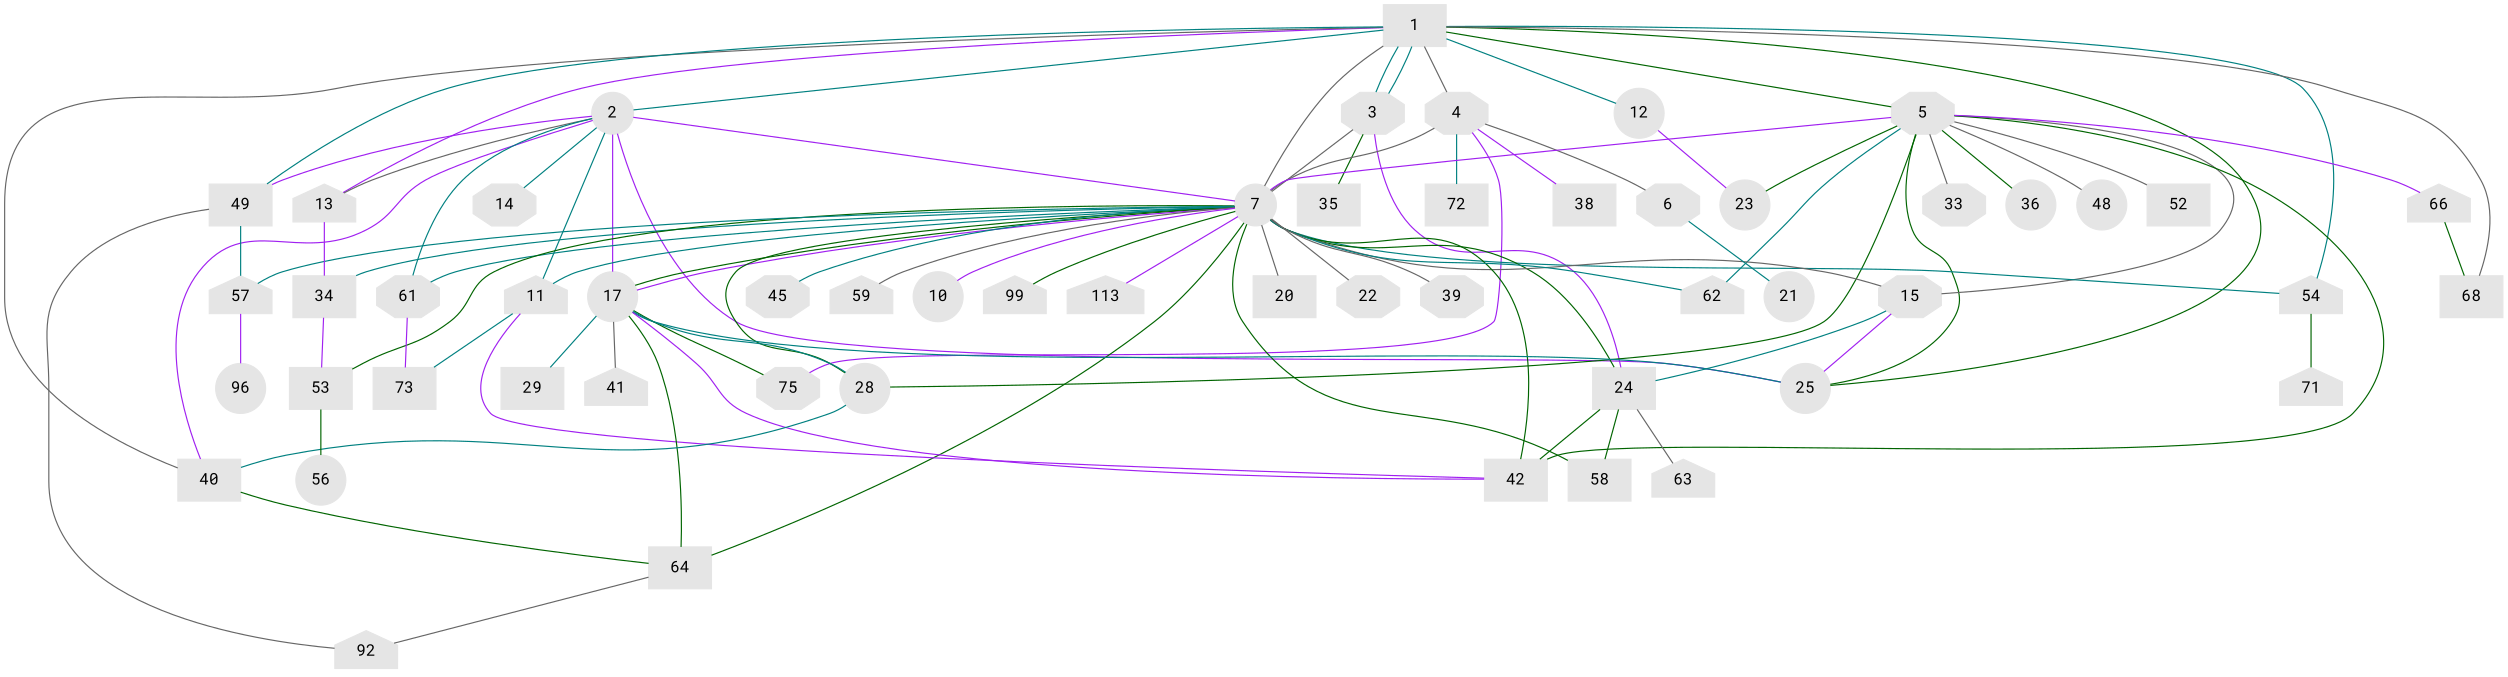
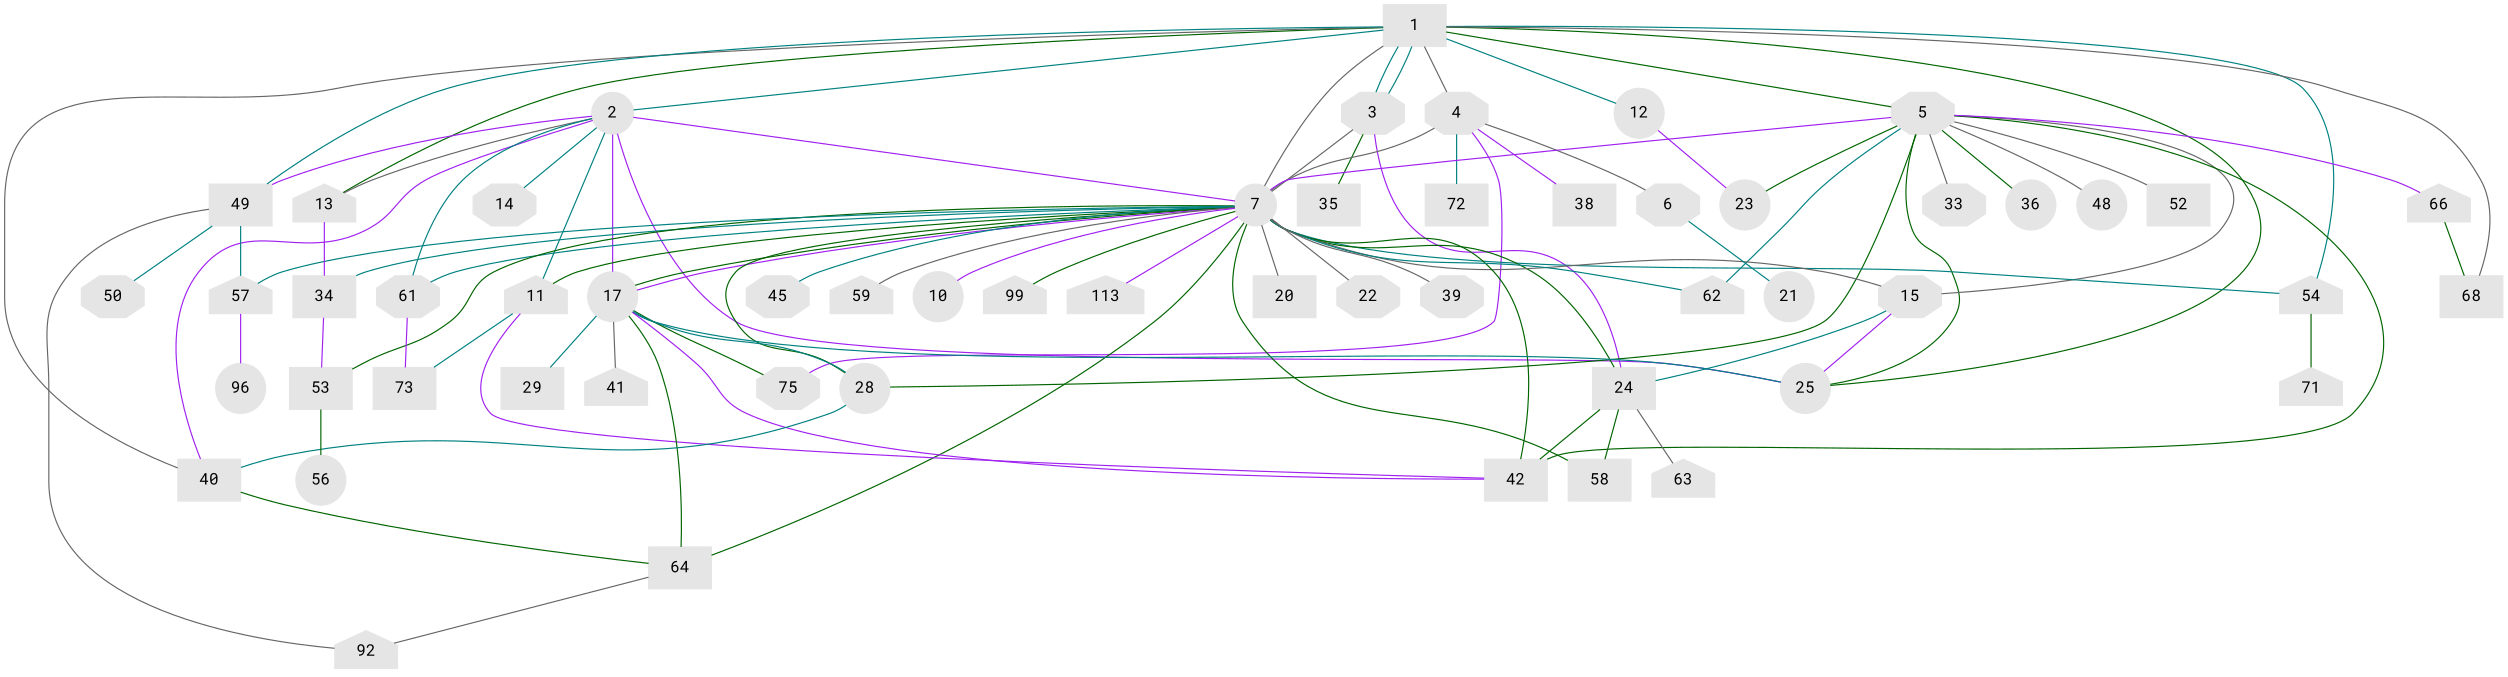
edge "1" -- "13": color purple -> darkgreen
edge "7" -- "11": color teal -> darkgreen
node "50": added
